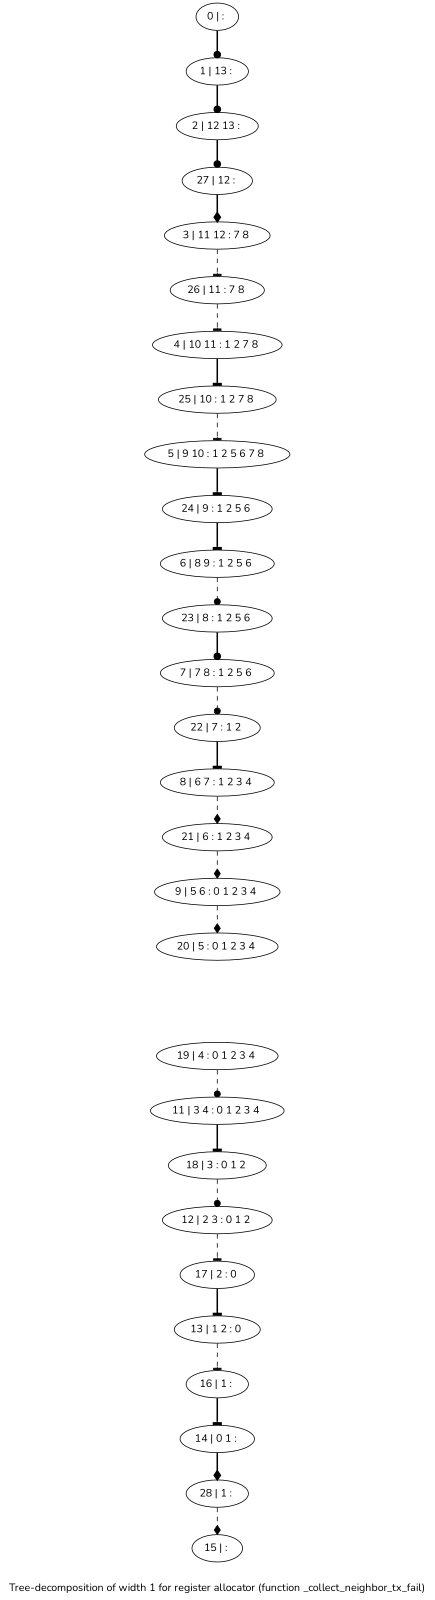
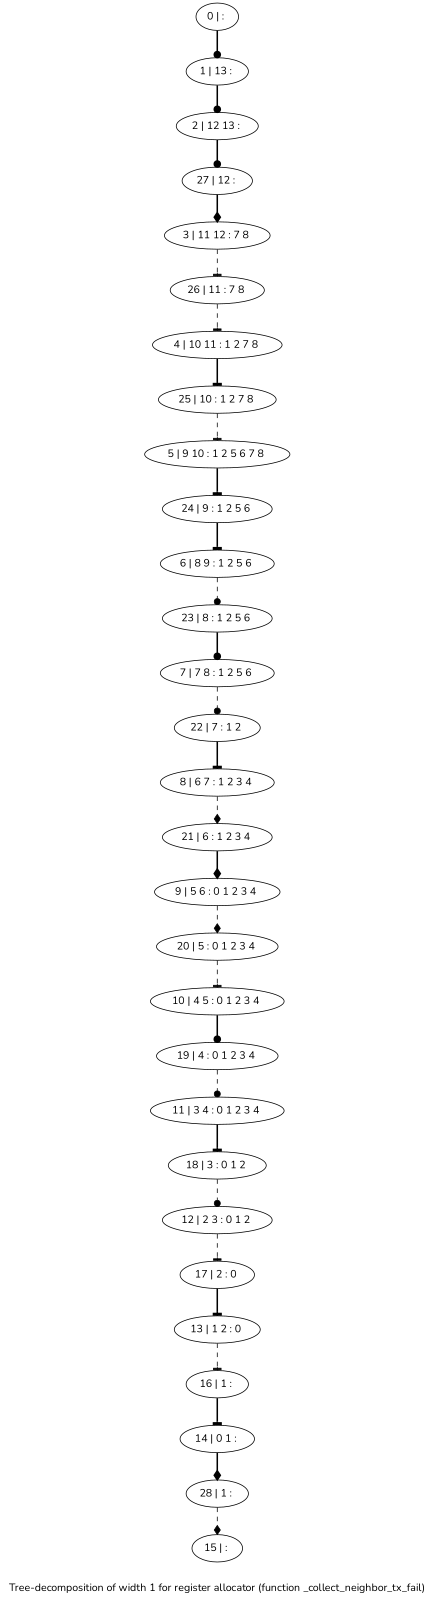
edge "21 | 6 : 1 2 3 4" -> "9 | 5 6 : 0 1 2 3 4": style dashed -> bold
node "10 | 4 5 : 0 1 2 3 4": added
